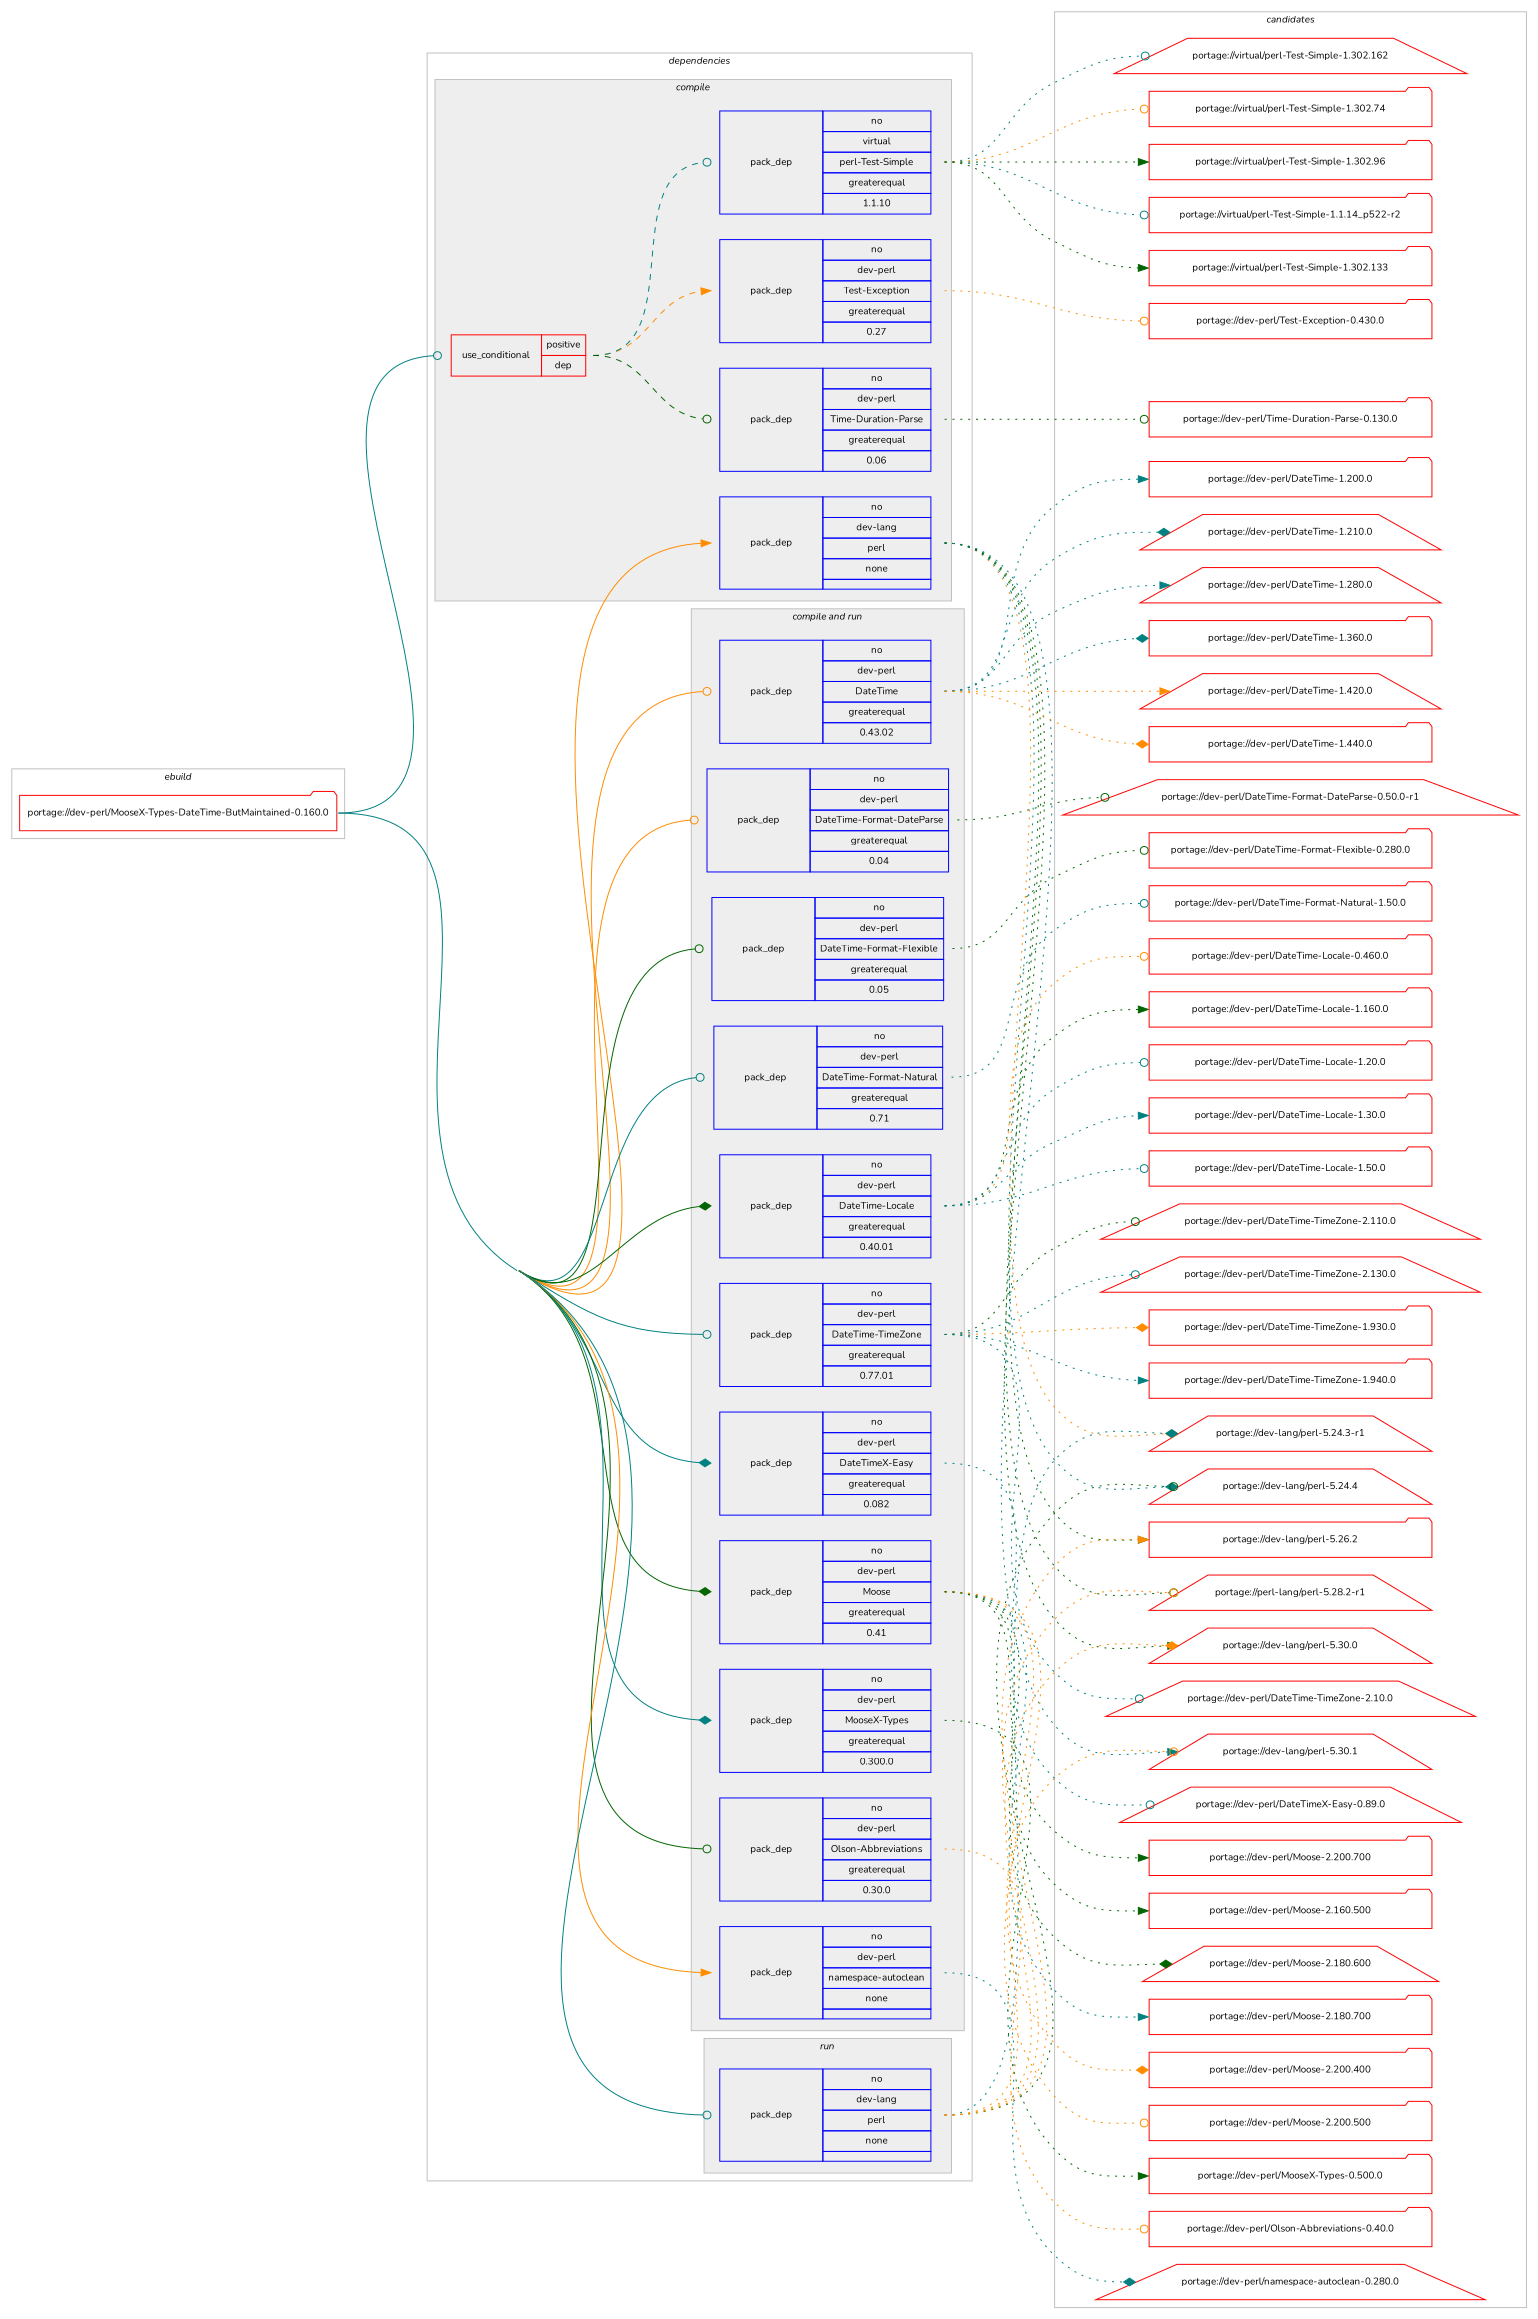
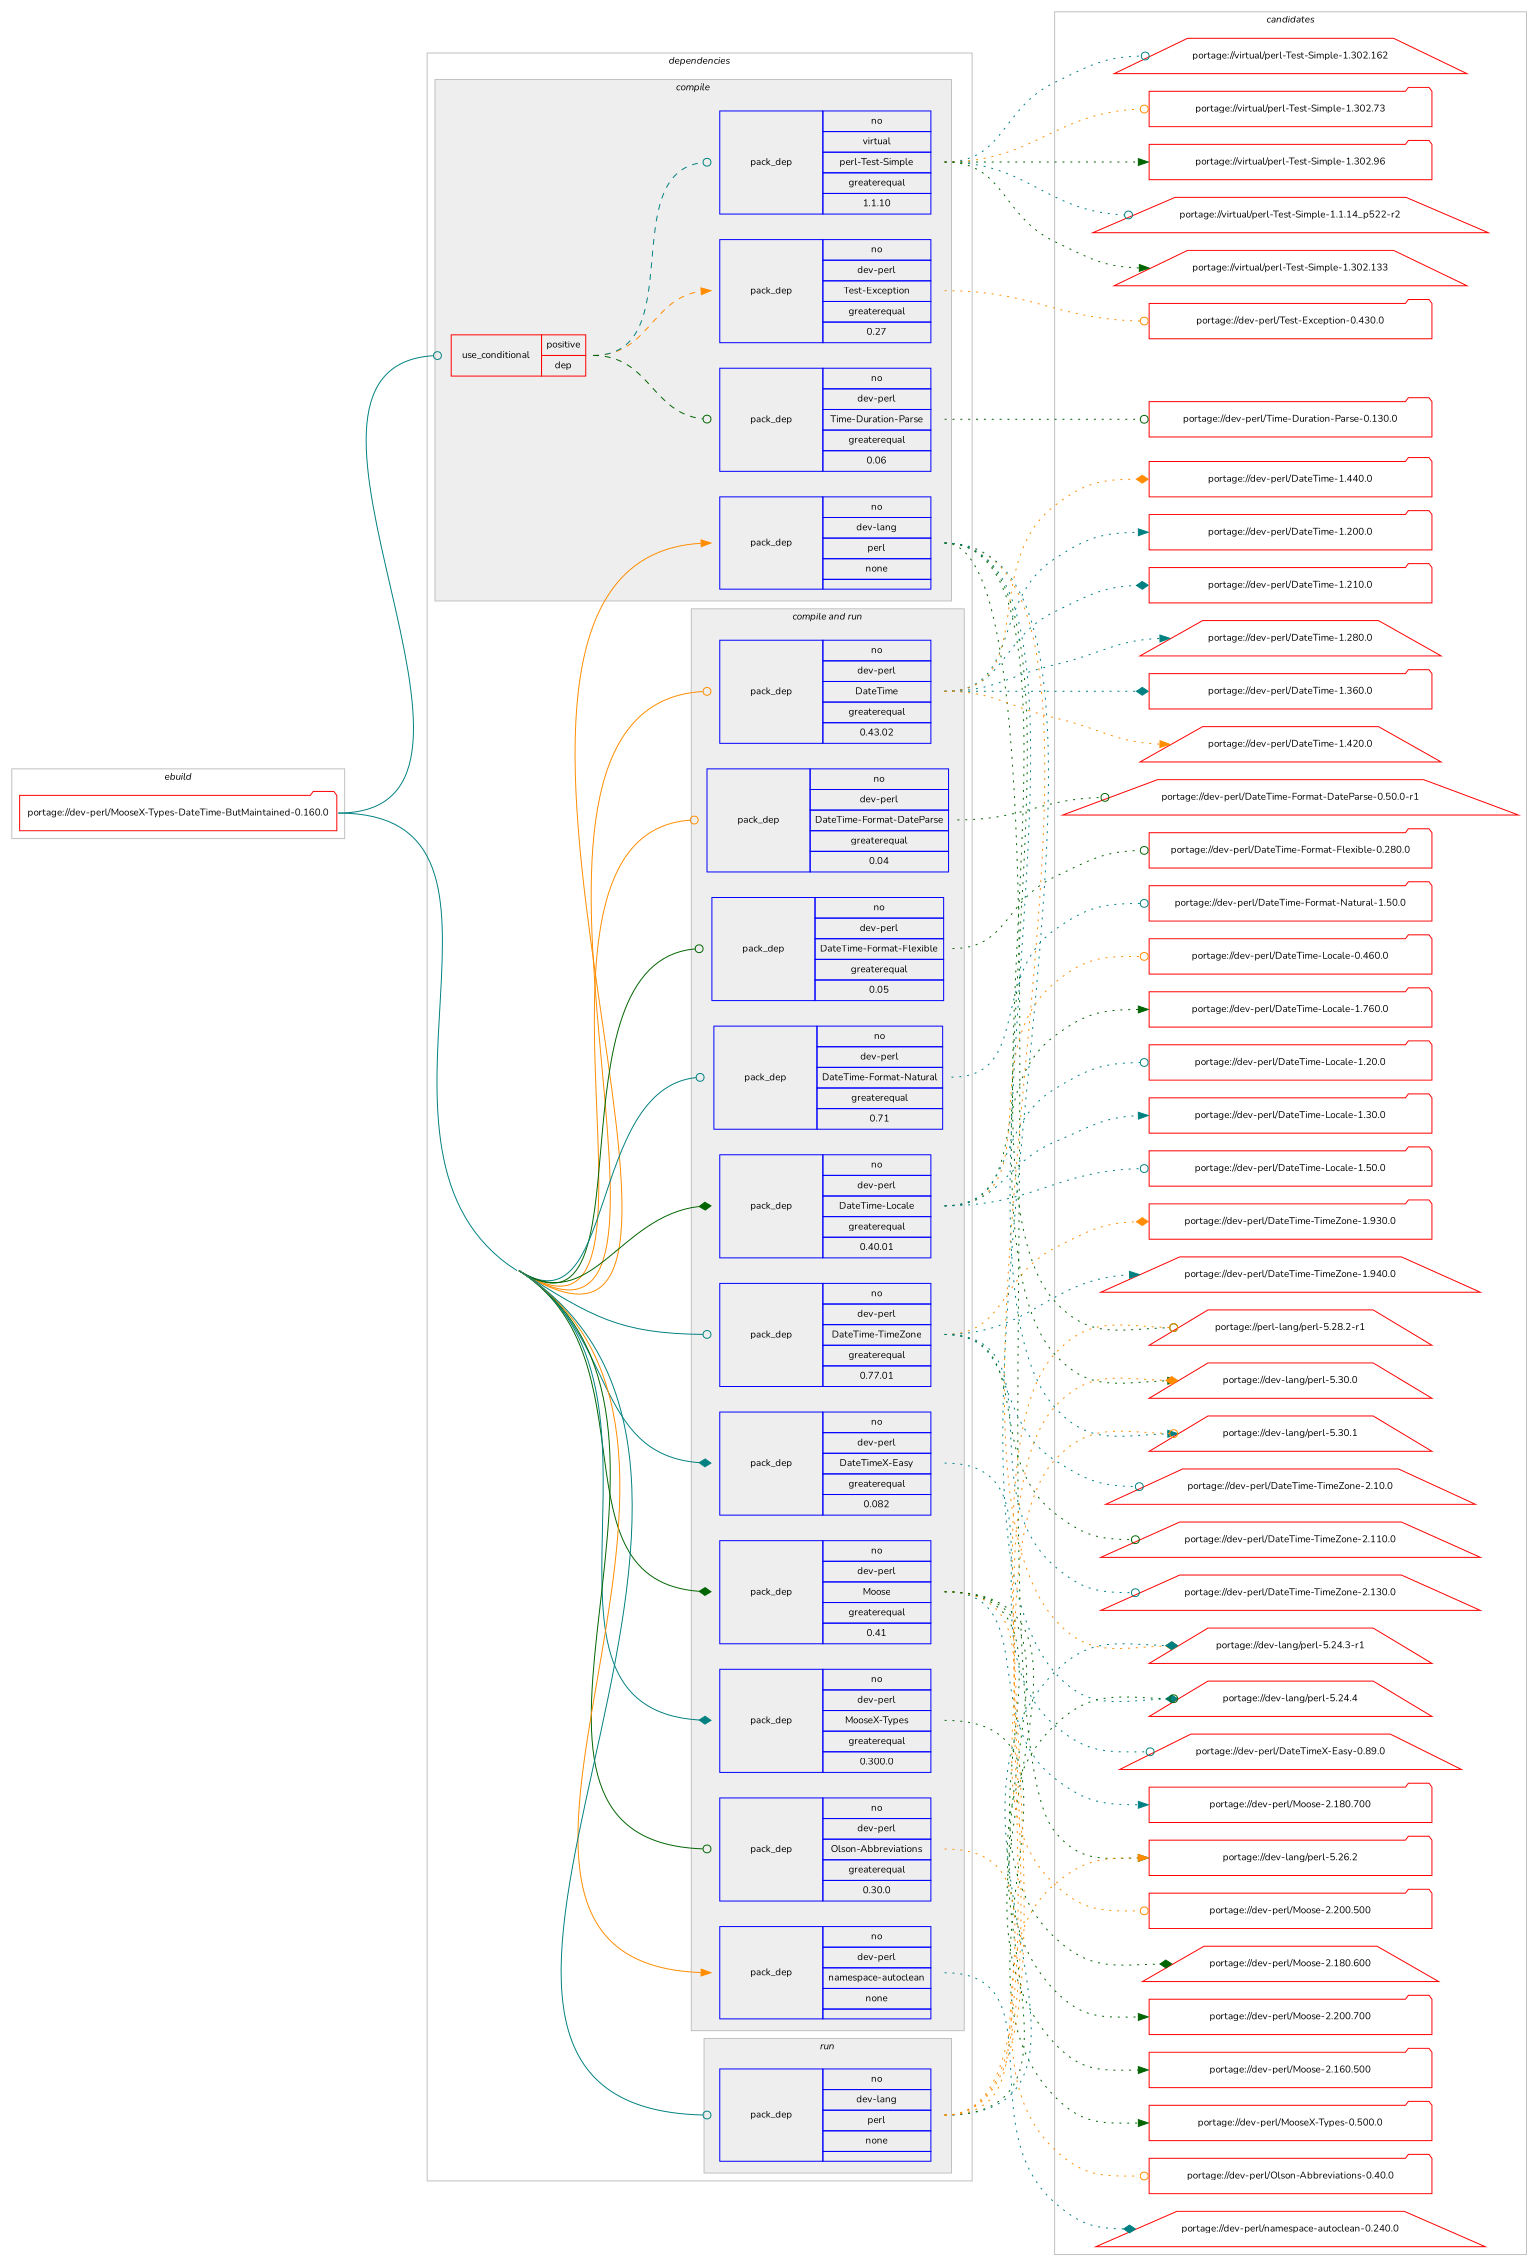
node "portage://virtual/perl-Test-Simple-1.302.74": label "portage://virtual/perl-Test-Simple-1.302.74" -> "portage://virtual/perl-Test-Simple-1.302.73"
node "portage://virtual/perl-Test-Simple-1.1.14_p522-r2": shape folder -> trapezium
node "portage://virtual/perl-Test-Simple-1.302.133": shape folder -> trapezium
node "portage://dev-perl/DateTime-1.210.0": shape trapezium -> folder
node "portage://dev-perl/DateTime-Locale-1.160.0": label "portage://dev-perl/DateTime-Locale-1.160.0" -> "portage://dev-perl/DateTime-Locale-1.760.0"
node "portage://dev-perl/DateTime-TimeZone-1.940.0": shape folder -> trapezium
node "portage://dev-perl/Moose-2.200.400": removed
node "portage://dev-perl/namespace-autoclean-0.280.0": label "portage://dev-perl/namespace-autoclean-0.280.0" -> "portage://dev-perl/namespace-autoclean-0.240.0"
